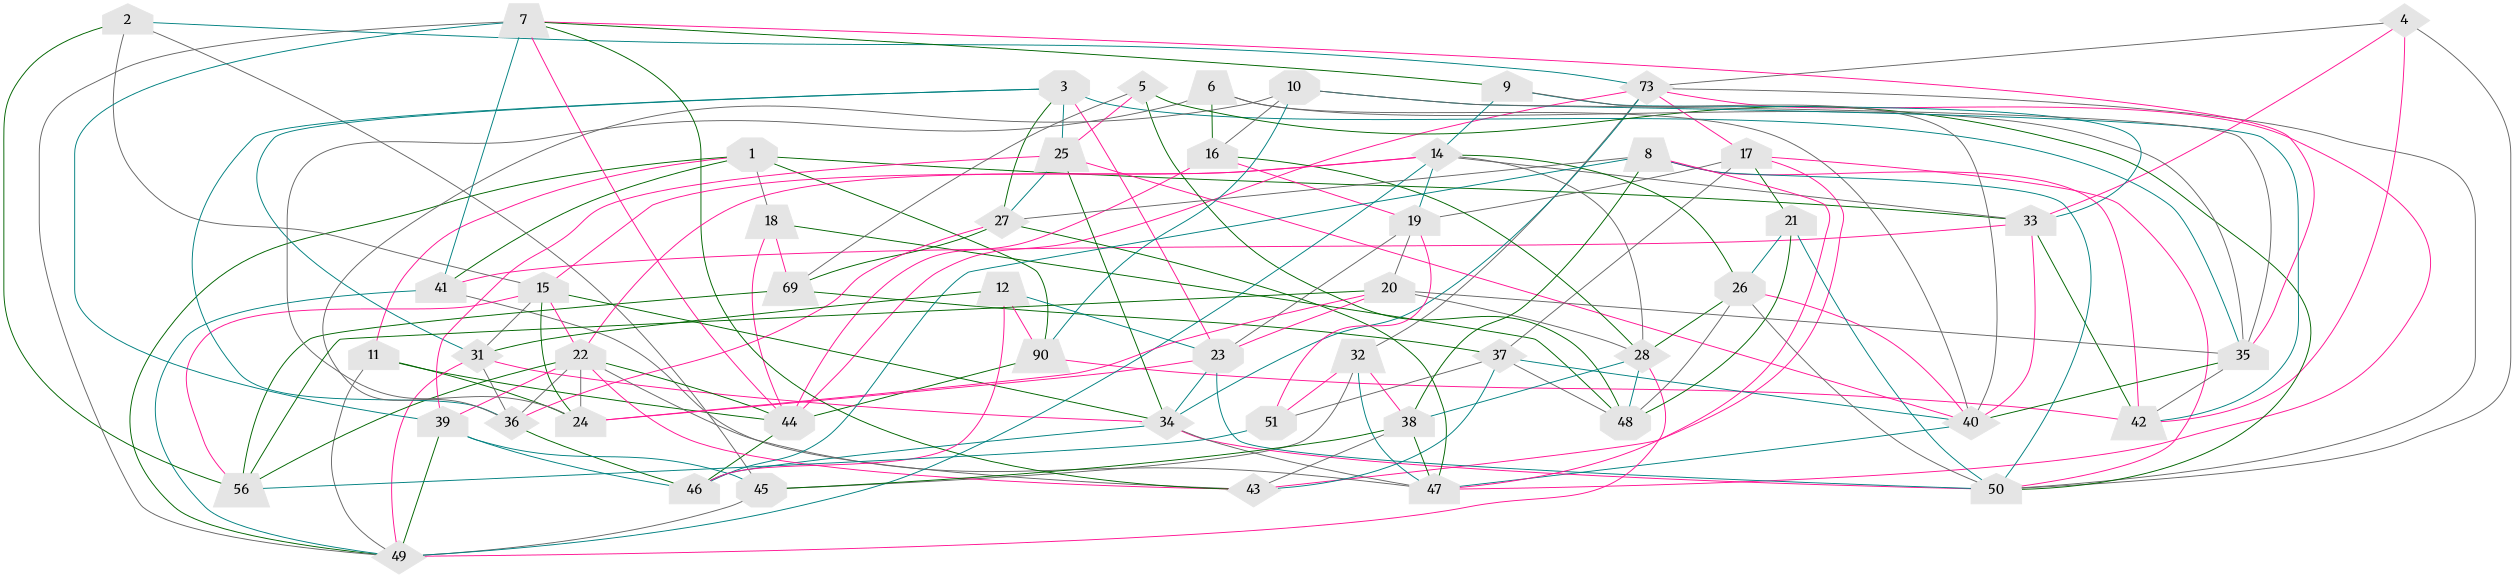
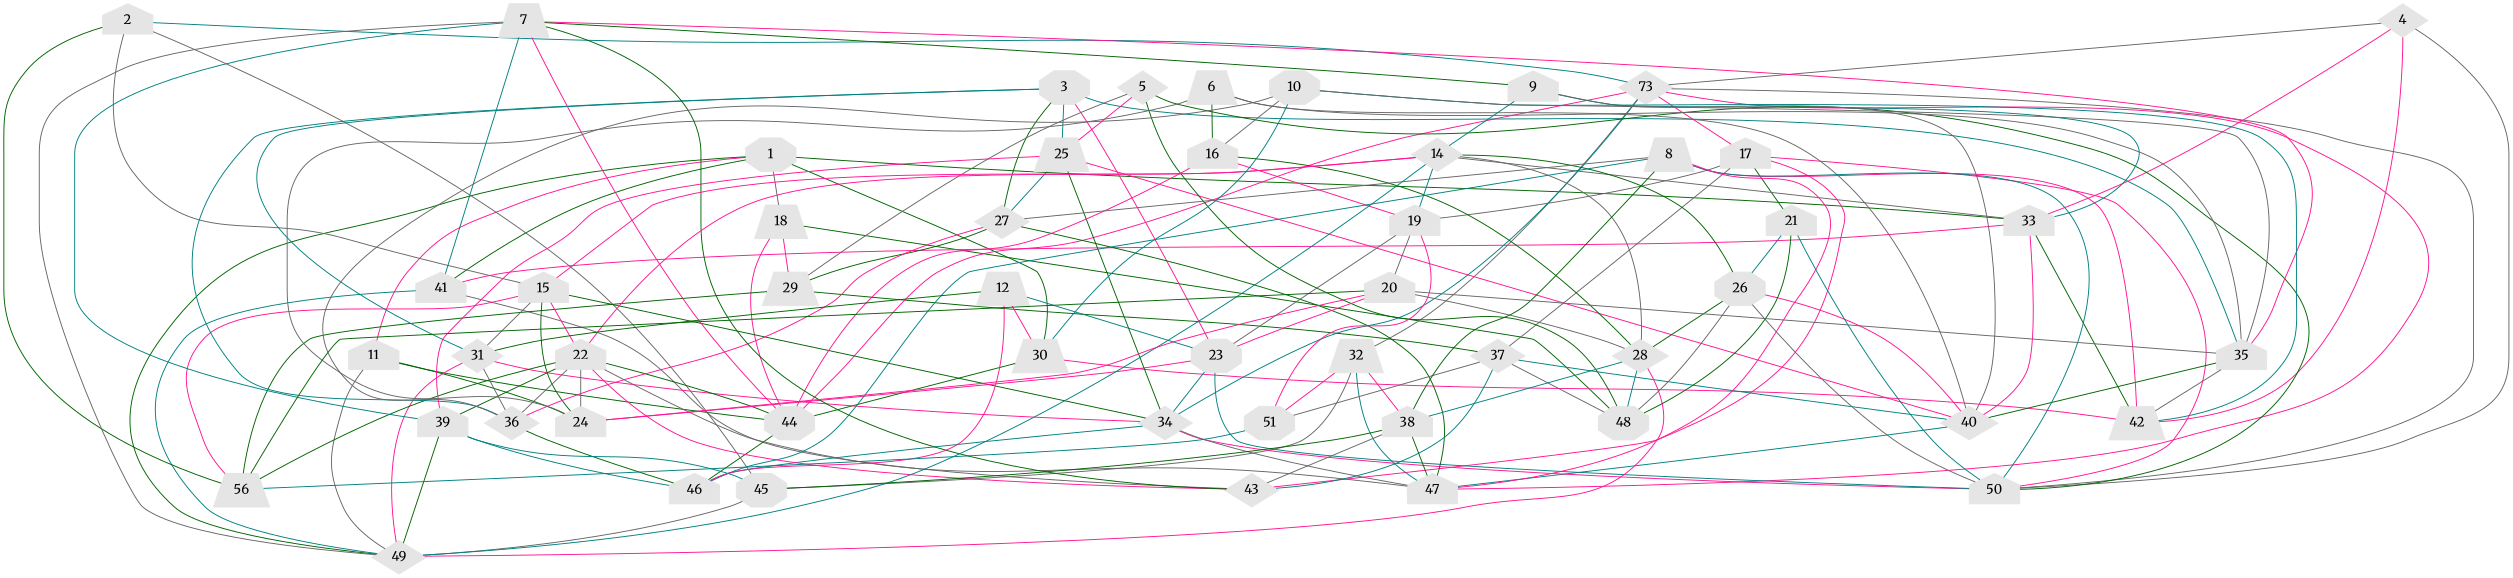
node "69": label "69" -> "29"
node "90": label "90" -> "30"
edge "22" -- "39": color deeppink -> darkgreen
